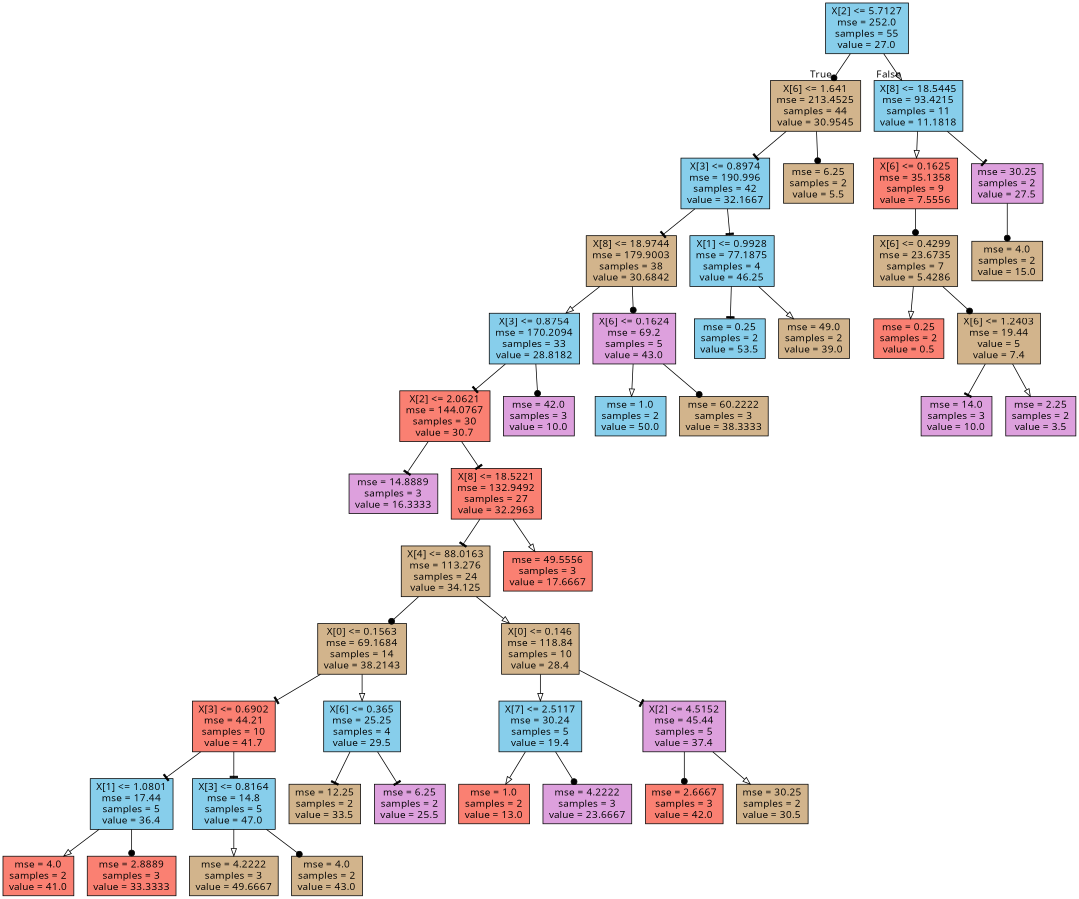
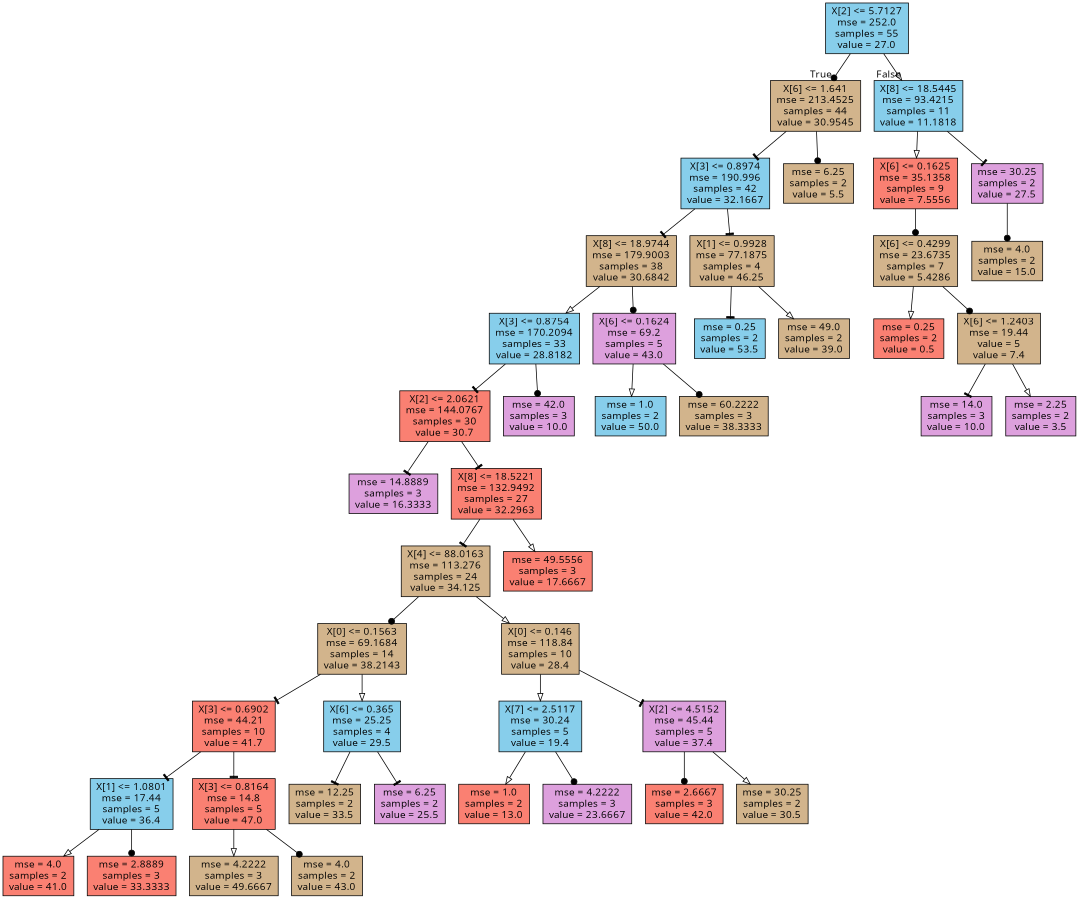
node "X[1] <= 0.9928 mse = 77.1875 samples = 4 value = 46.25": fillcolor skyblue -> tan
node "X[3] <= 0.8164 mse = 14.8 samples = 5 value = 47.0": fillcolor skyblue -> salmon
